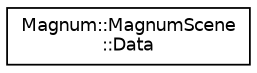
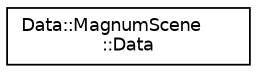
node "Magnum::MagnumScene ::Data": label "Magnum::MagnumScene ::Data" -> "Data::MagnumScene ::Data"
